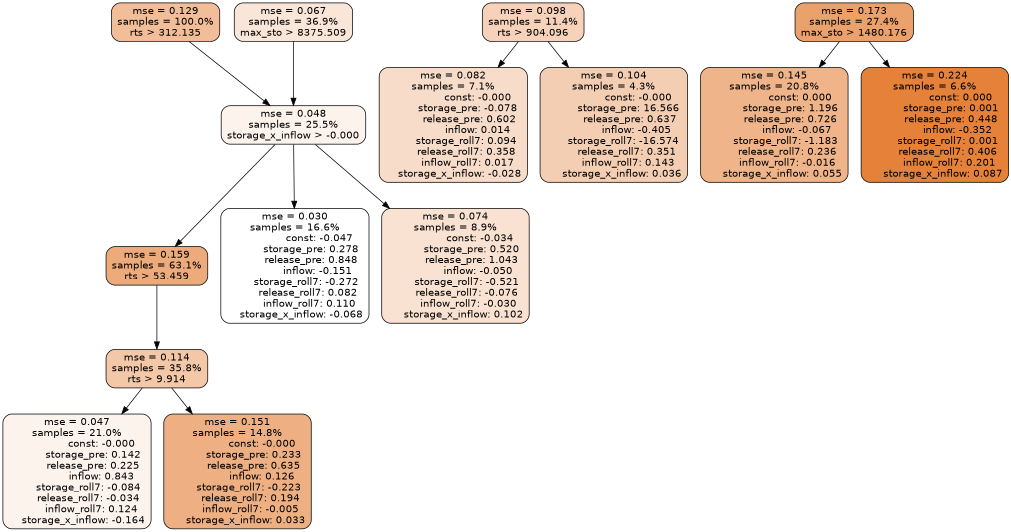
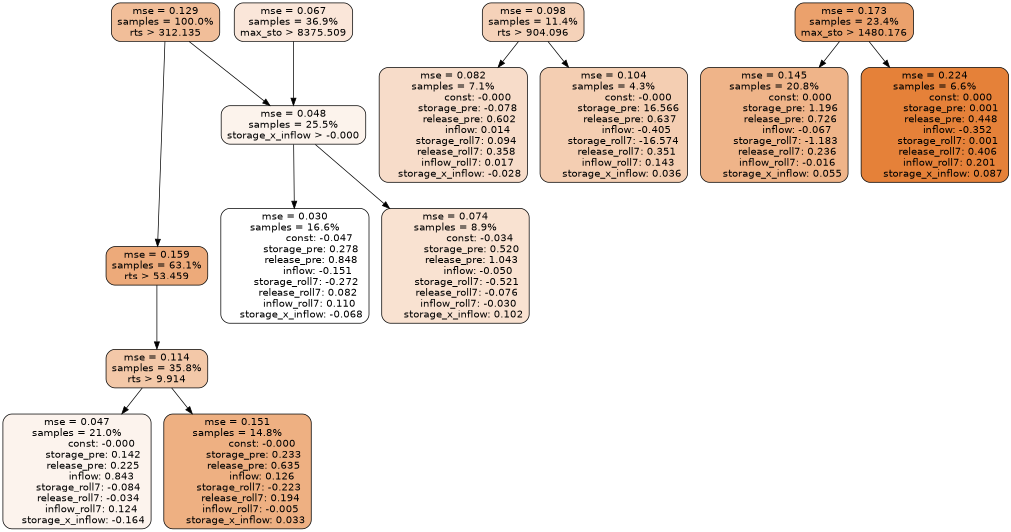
node "mse = 0.173 samples = 27.4% max_sto > 1480.176": label "mse = 0.173 samples = 27.4% max_sto > 1480.176" -> "mse = 0.173 samples = 23.4% max_sto > 1480.176"
edge "mse = 0.048 samples = 25.5% storage_x_inflow > -0.000" -> "mse = 0.159 samples = 63.1% rts > 53.459": now "mse = 0.129 samples = 100.0% rts > 312.135" -> "mse = 0.159 samples = 63.1% rts > 53.459"
